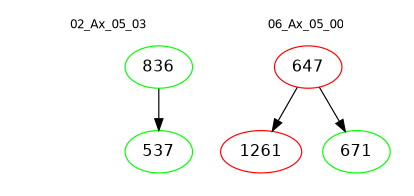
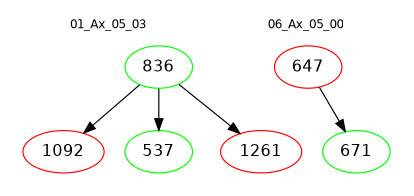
cluster "02_Ax_05_03": label "02_Ax_05_03" -> "01_Ax_05_03"
edge "647" -> "1261": now "836" -> "1261"
node "1092": added
